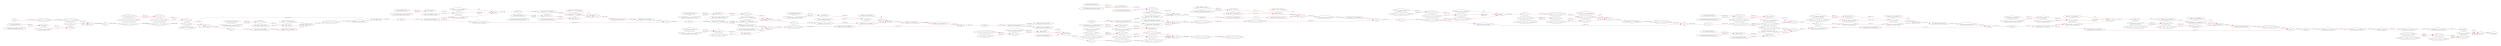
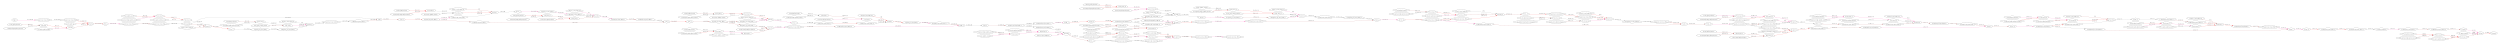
node "114 add__3": added
